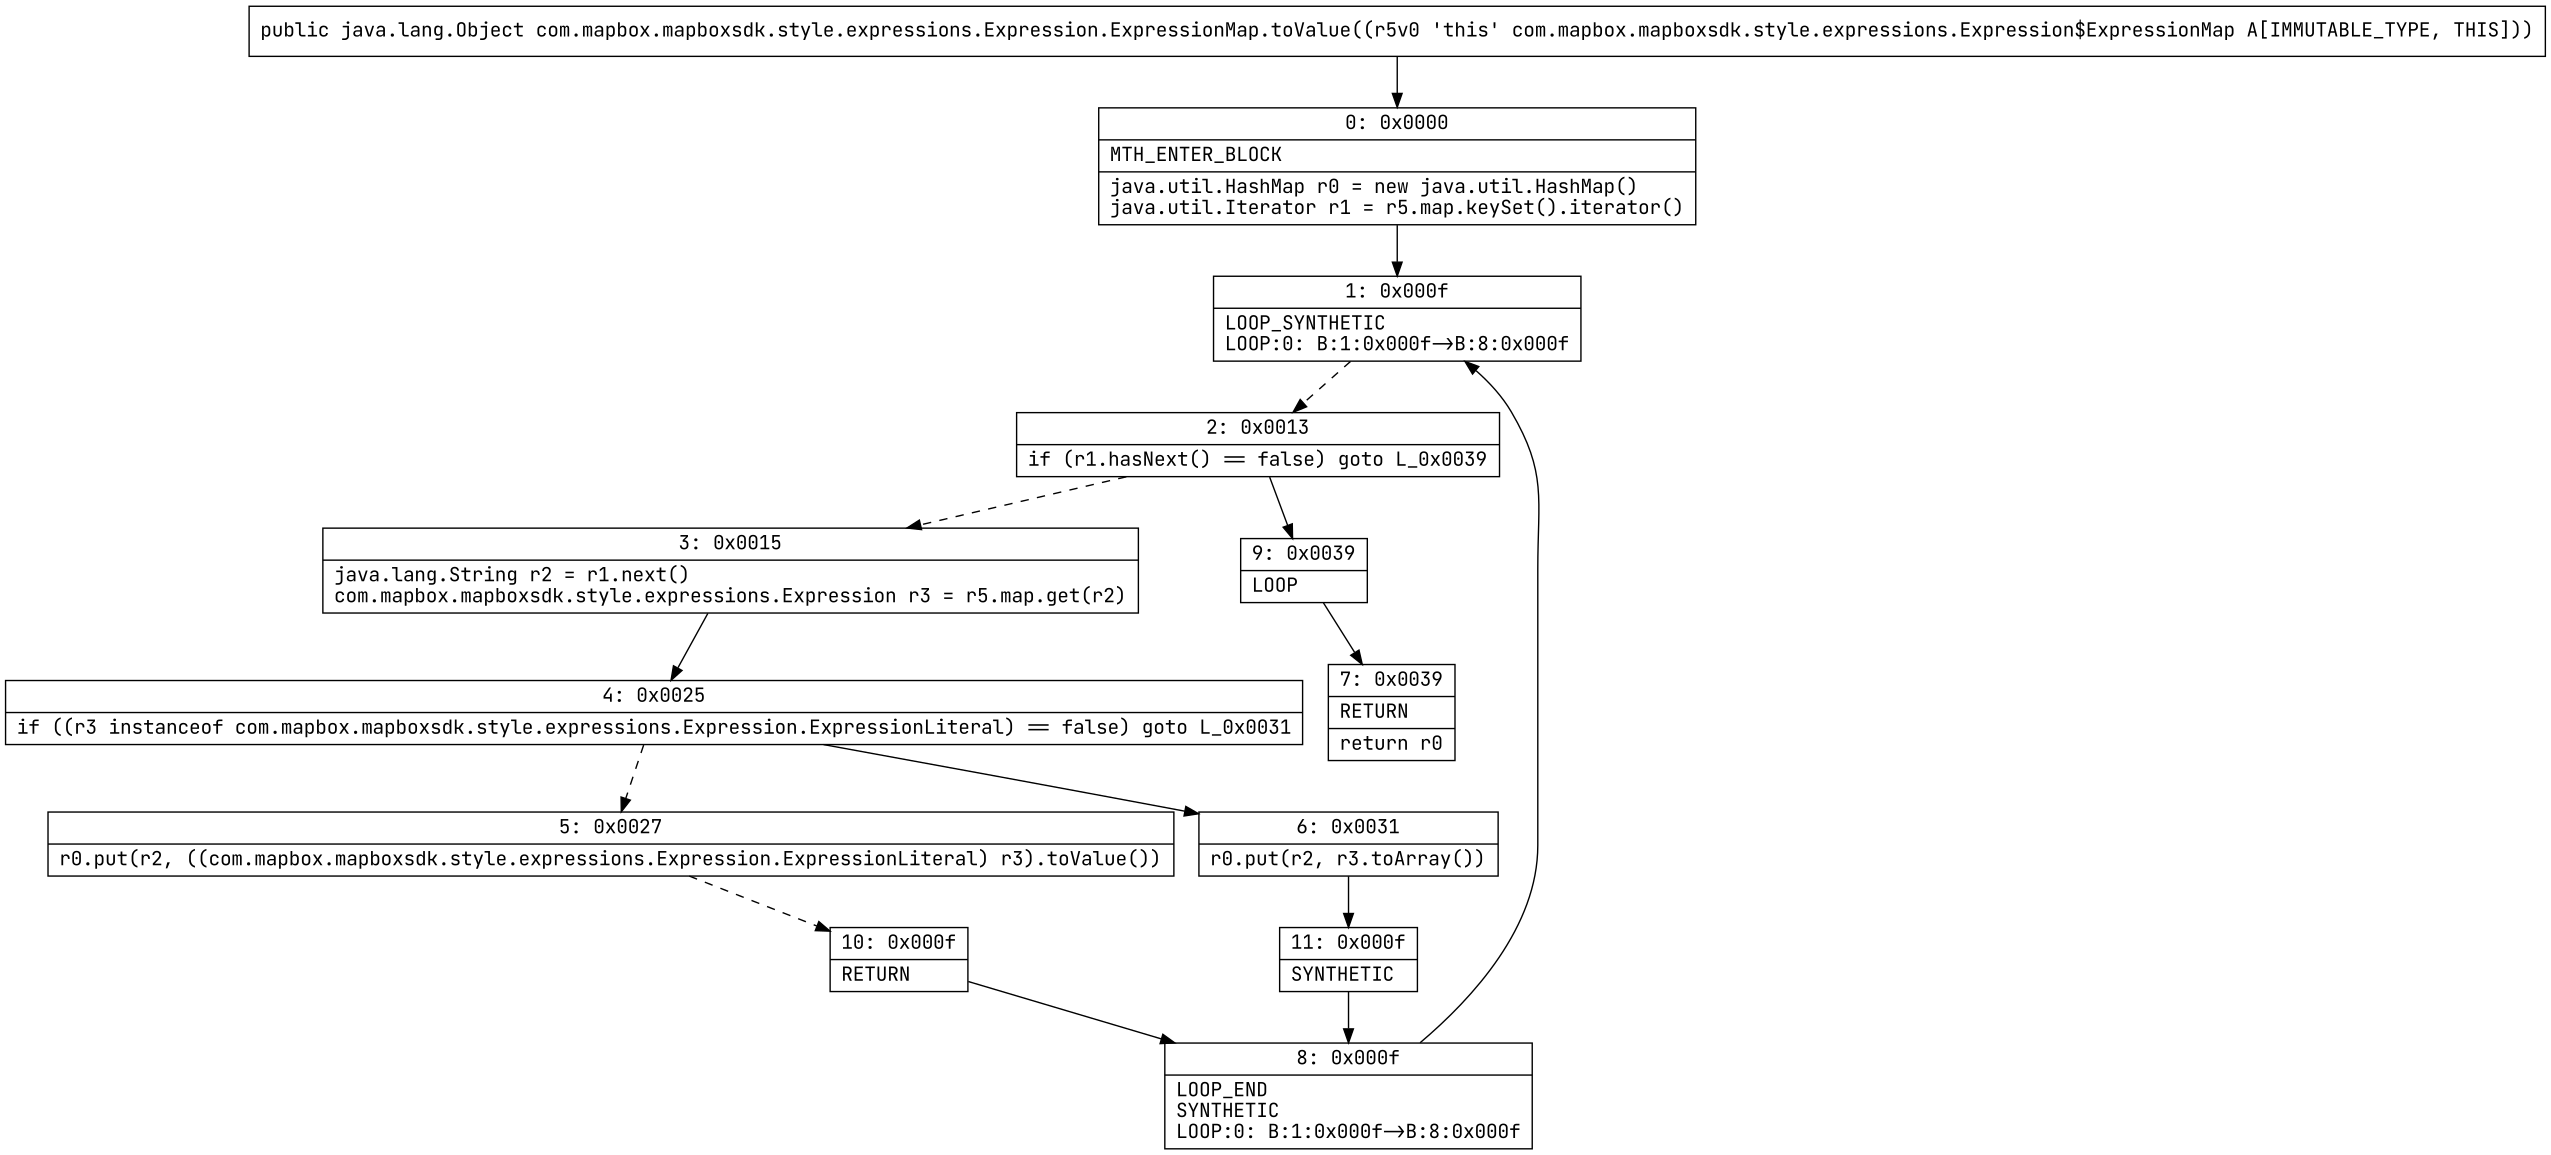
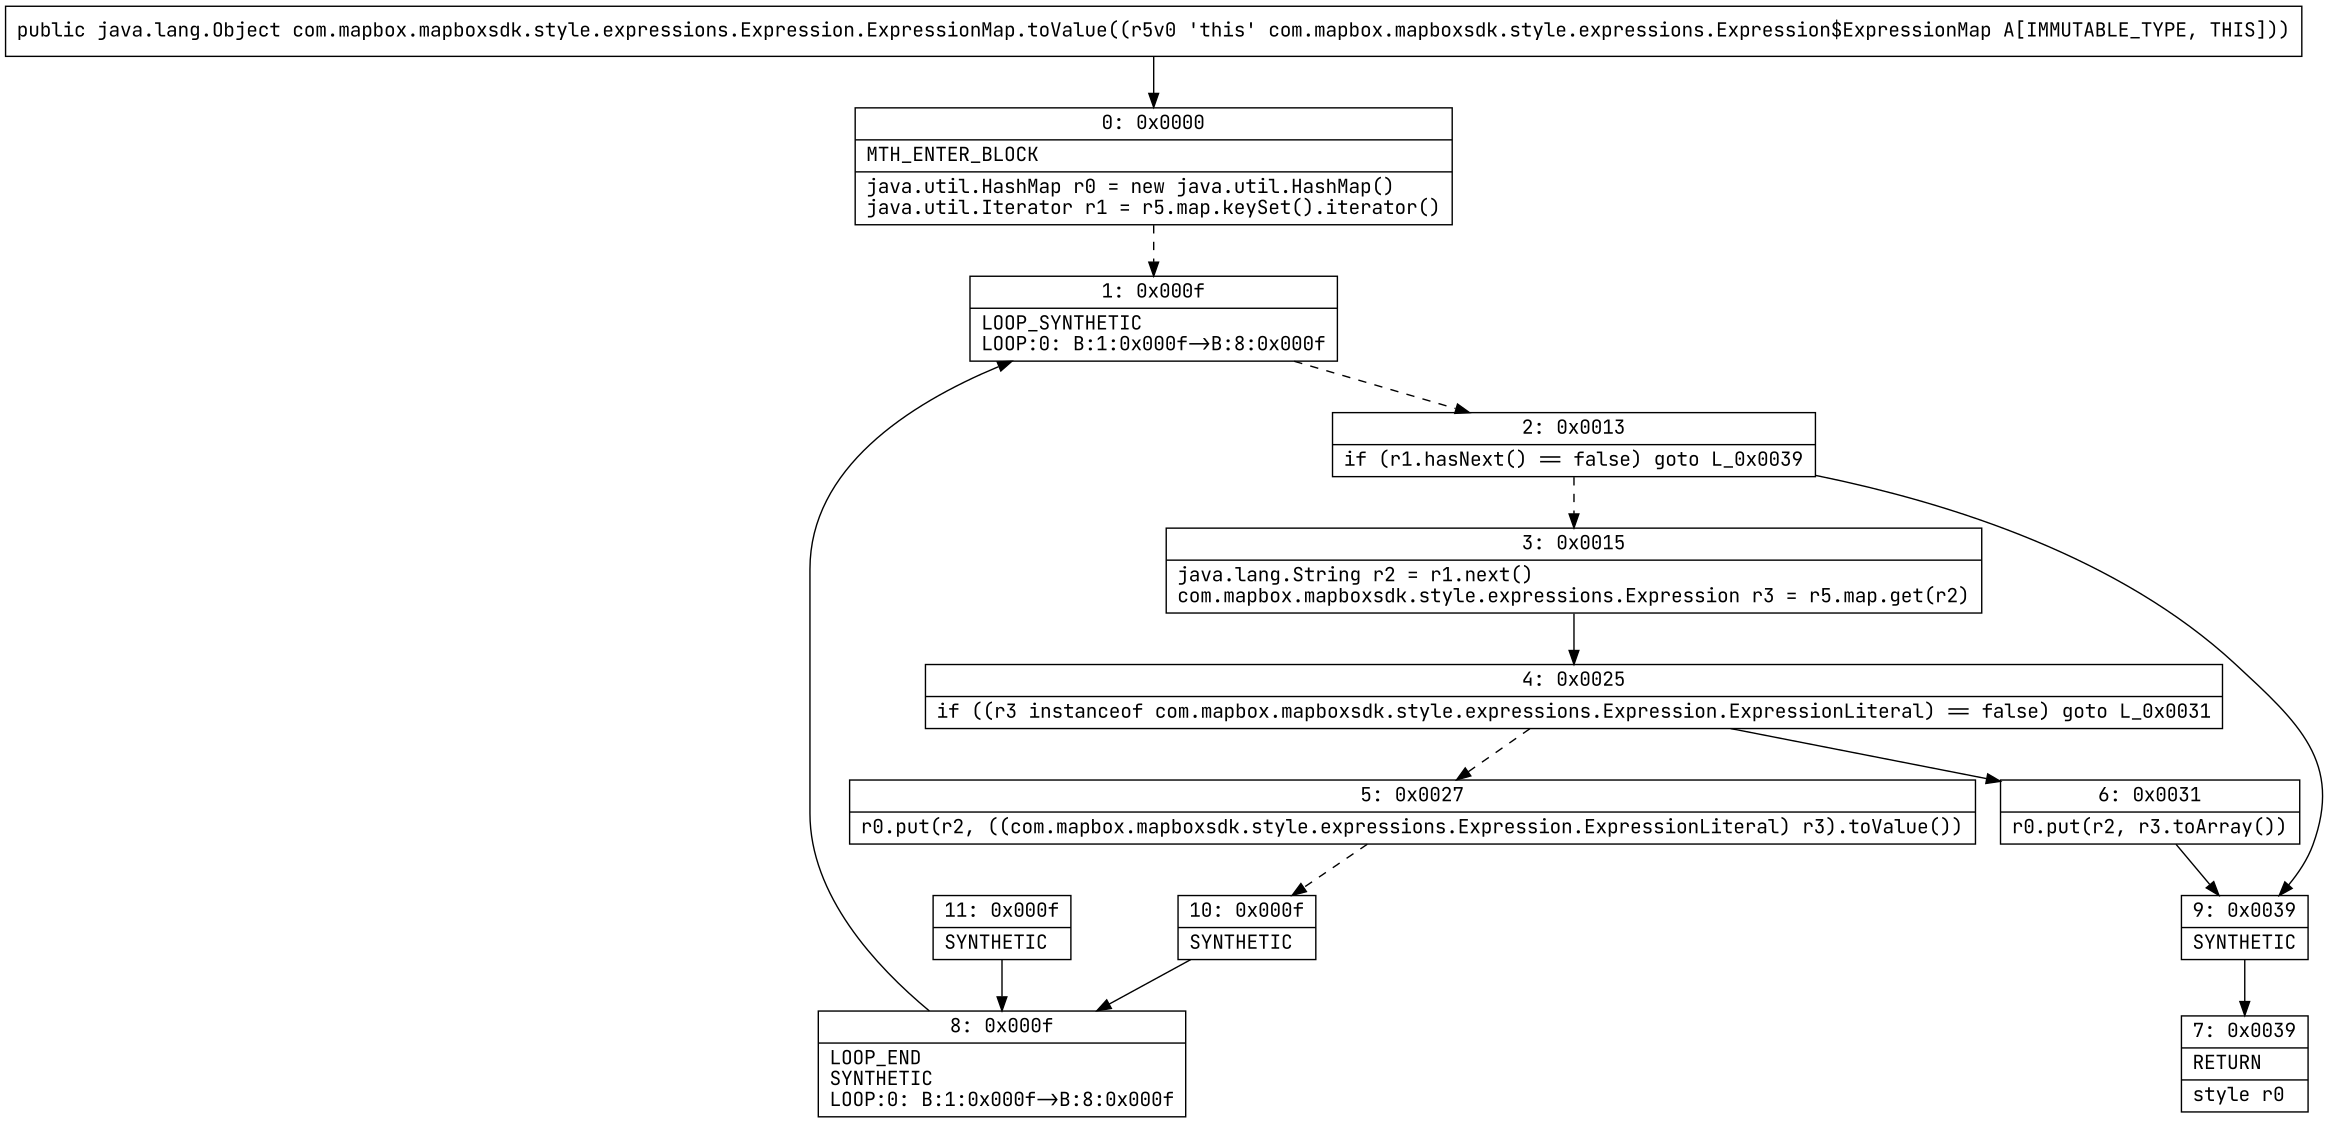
edge "0: 0x0000" -> "1: 0x000f": style solid -> dashed
node "9: 0x0039": text "LOOP" -> "SYNTHETIC"
node "7: 0x0039": text "return r0" -> "style r0"
edge "6: 0x0031" -> "11: 0x000f": now "6: 0x0031" -> "9: 0x0039"
node "10: 0x000f": text "RETURN" -> "SYNTHETIC"
